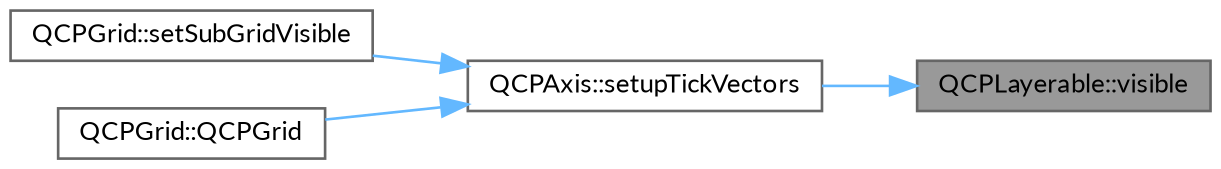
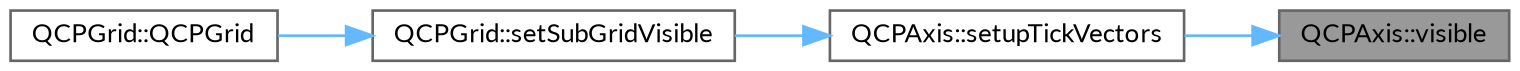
node "QCPLayerable::visible": label "QCPLayerable::visible" -> "QCPAxis::visible"
edge "QCPGrid::QCPGrid" -> "QCPAxis::setupTickVectors": now "QCPGrid::QCPGrid" -> "QCPGrid::setSubGridVisible"
